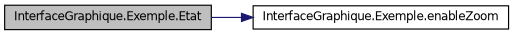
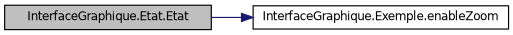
node "InterfaceGraphique.Exemple.Etat": label "InterfaceGraphique.Exemple.Etat" -> "InterfaceGraphique.Etat.Etat"
